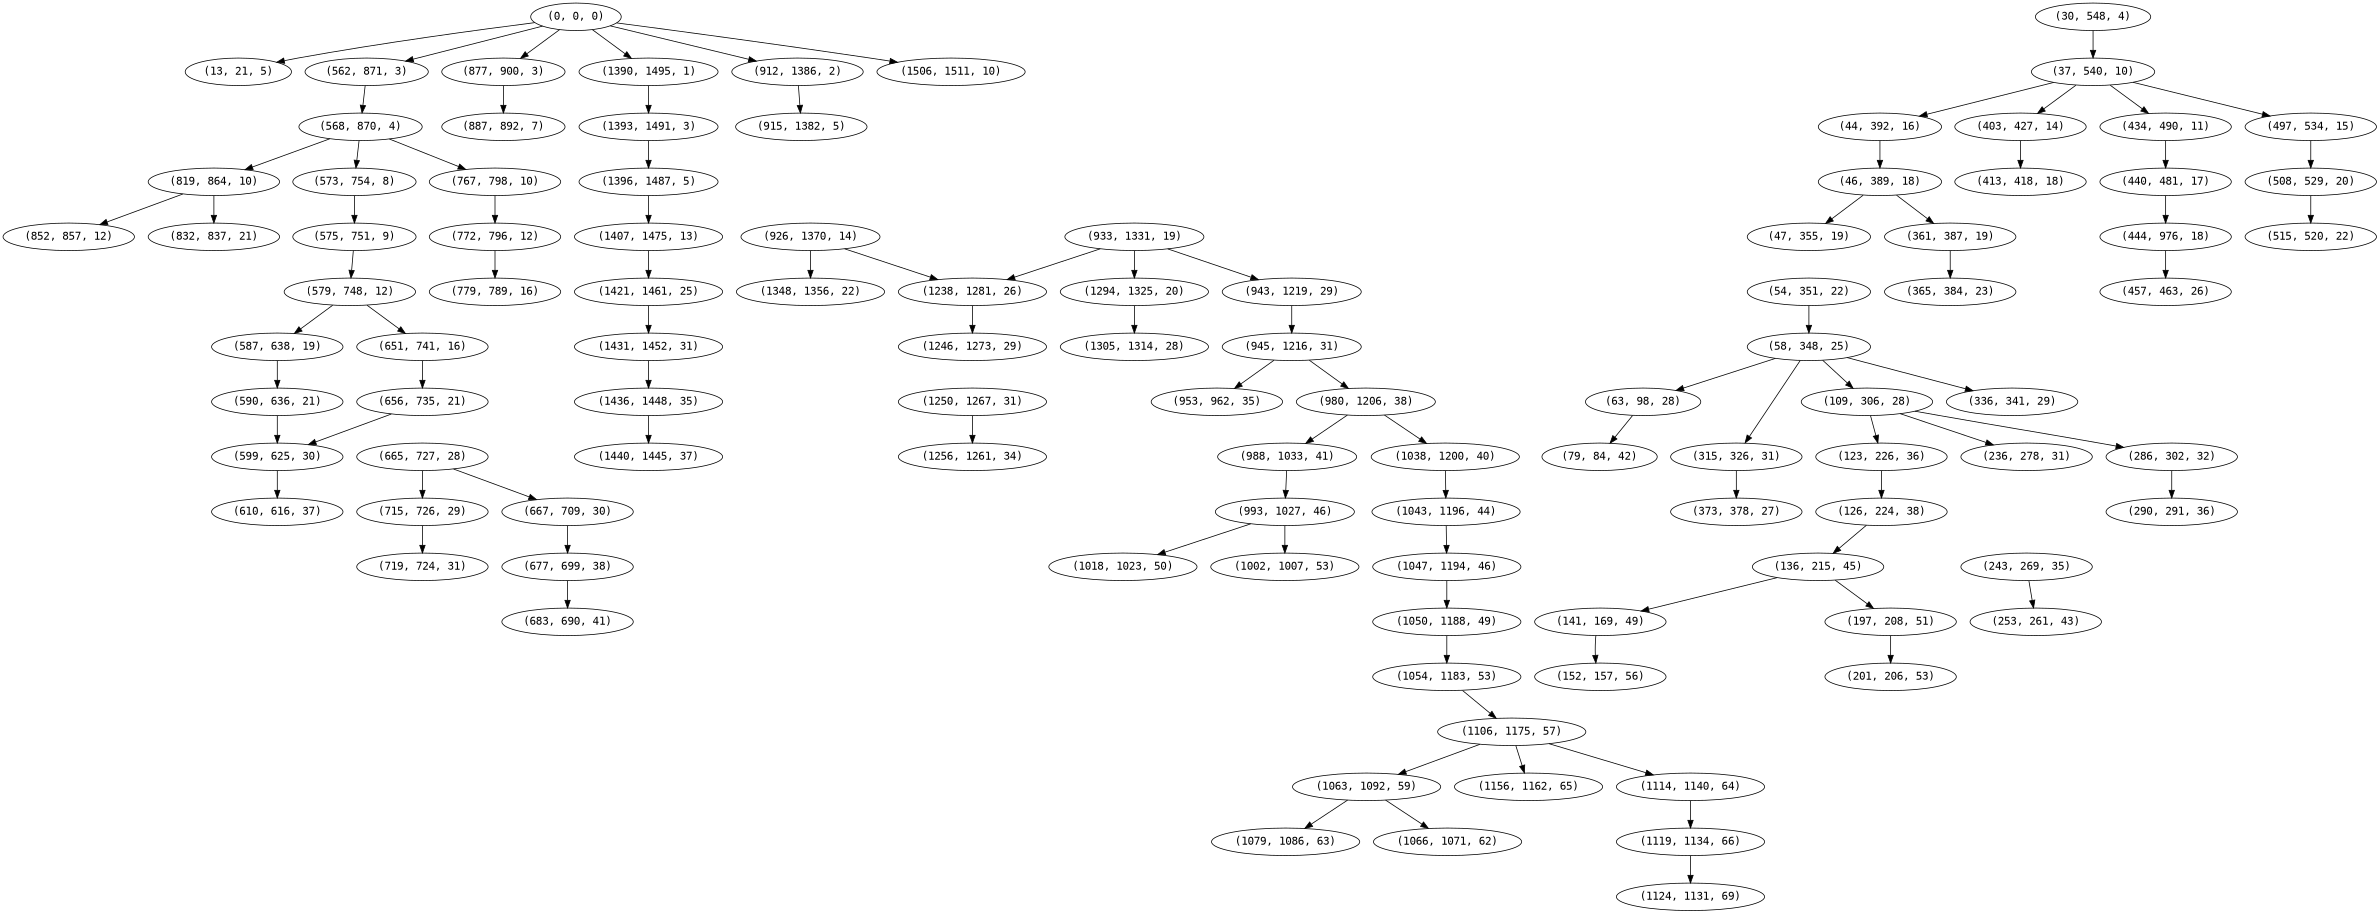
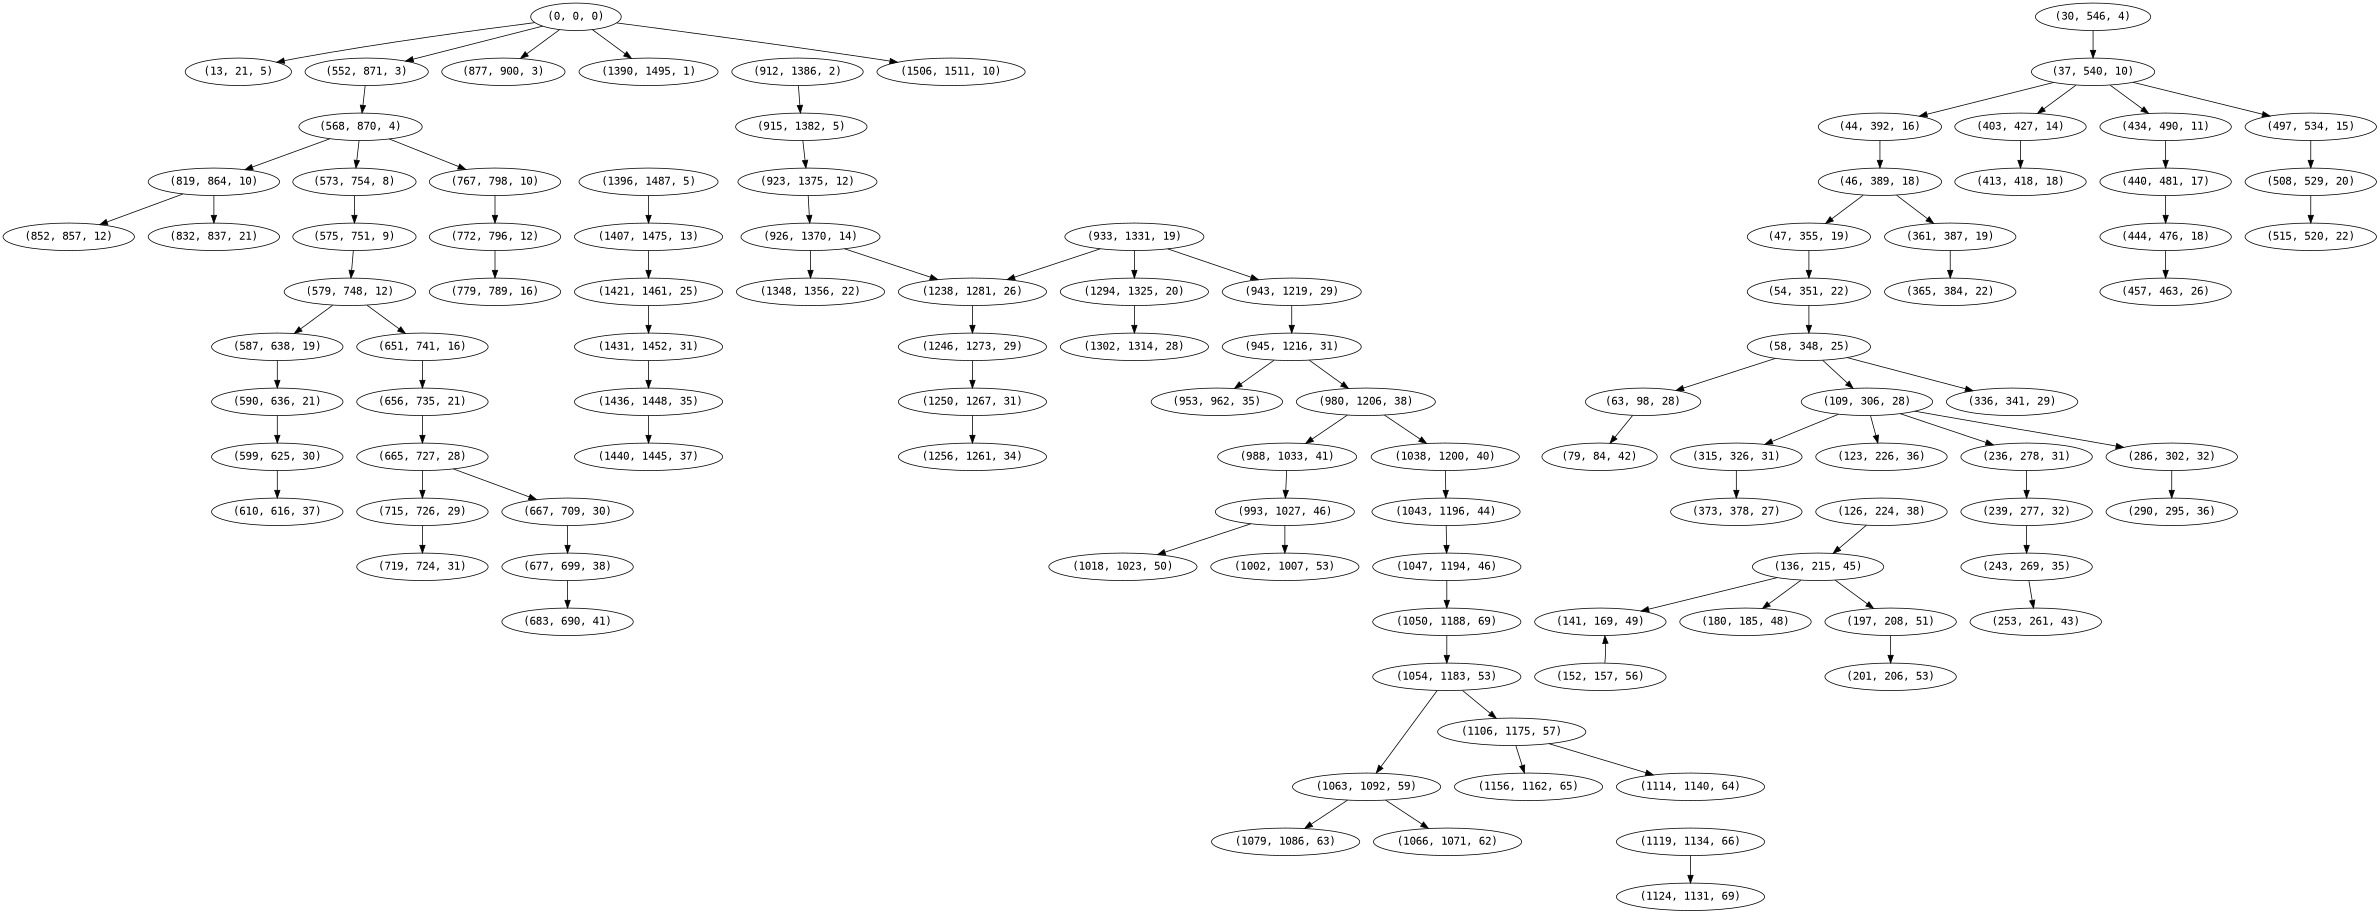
node "(30, 548, 4)": label "(30, 548, 4)" -> "(30, 546, 4)"
edge "(0, 0, 0)" -> "(912, 1386, 2)": removed
node "(562, 871, 3)": label "(562, 871, 3)" -> "(552, 871, 3)"
node "(887, 892, 7)": removed
node "(1393, 1491, 3)": removed
node "(923, 1375, 12)": added
node "(444, 976, 18)": label "(444, 976, 18)" -> "(444, 476, 18)"
edge "(47, 355, 19)" -> "(54, 351, 22)": added
node "(365, 384, 23)": label "(365, 384, 23)" -> "(365, 384, 22)"
node "(1305, 1314, 28)": label "(1305, 1314, 28)" -> "(1302, 1314, 28)"
edge "(1246, 1273, 29)" -> "(1250, 1267, 31)": added
edge "(58, 348, 25)" -> "(315, 326, 31)": now "(109, 306, 28)" -> "(315, 326, 31)"
edge "(656, 735, 21)" -> "(599, 625, 30)": now "(656, 735, 21)" -> "(665, 727, 28)"
edge "(123, 226, 36)" -> "(126, 224, 38)": removed
node "(239, 277, 32)": added
node "(290, 291, 36)": label "(290, 291, 36)" -> "(290, 295, 36)"
node "(1050, 1188, 49)": label "(1050, 1188, 49)" -> "(1050, 1188, 69)"
node "(180, 185, 48)": added
edge "(141, 169, 49)" -> "(152, 157, 56)": reversed
edge "(1106, 1175, 57)" -> "(1063, 1092, 59)": now "(1054, 1183, 53)" -> "(1063, 1092, 59)"
edge "(1114, 1140, 64)" -> "(1119, 1134, 66)": removed
